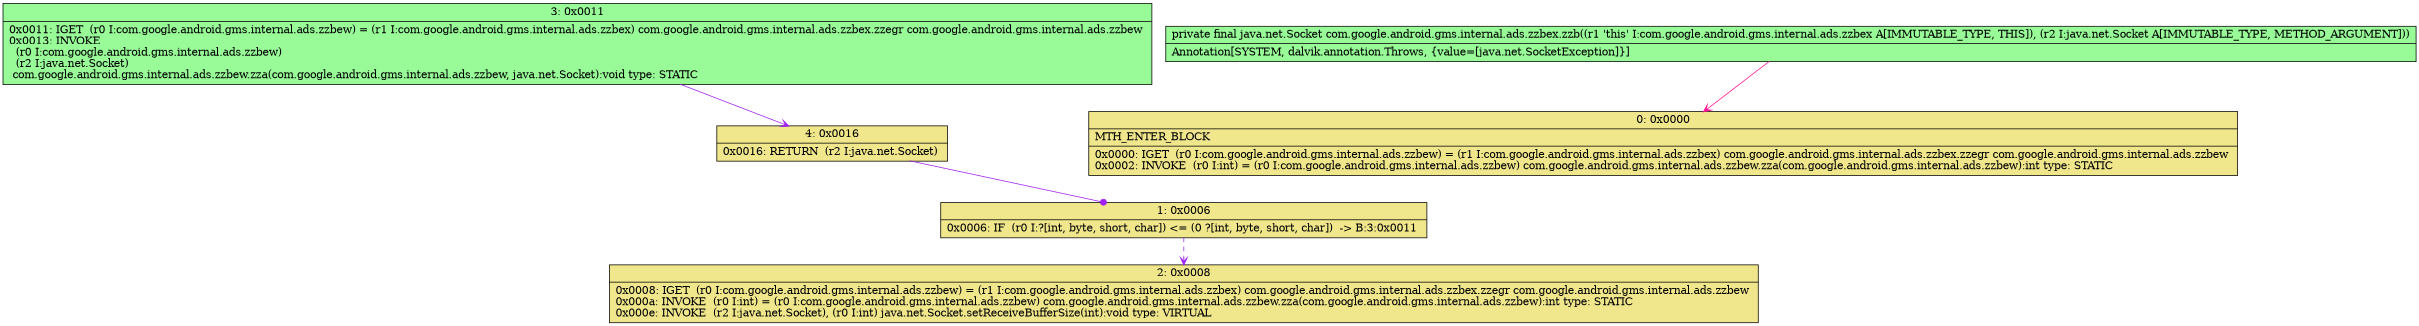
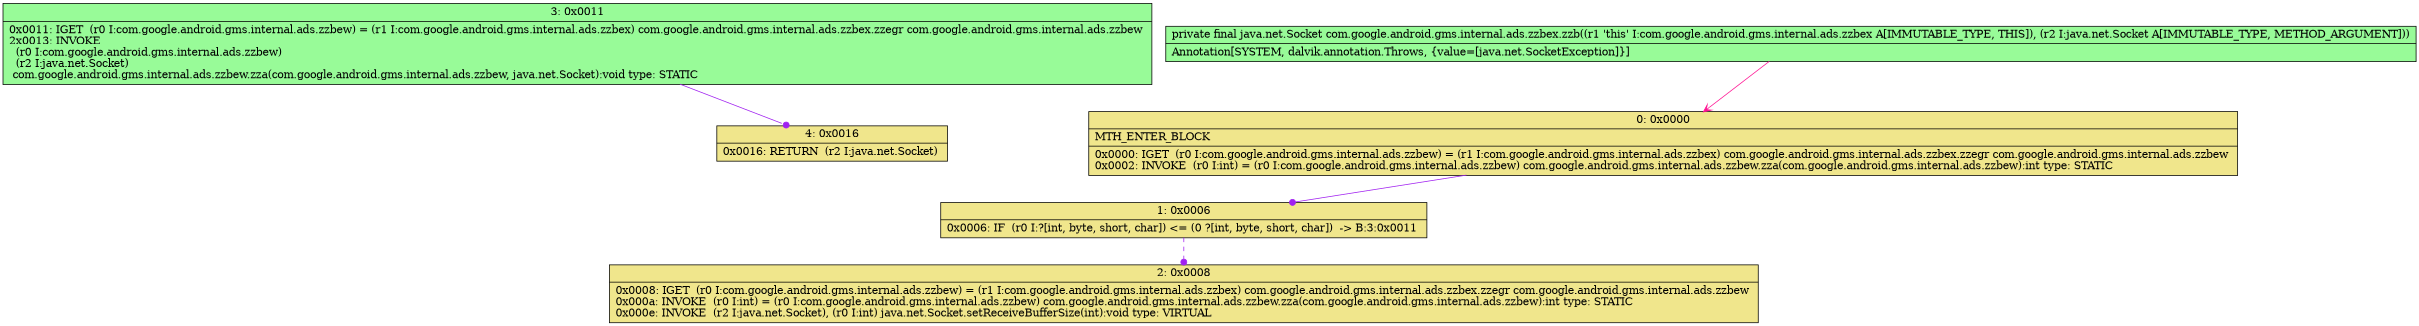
node "3: 0x0011": text "0x0013: INVOKE" -> "2x0013: INVOKE"
edge "3: 0x0011" -> "4: 0x0016": arrowhead vee -> dot
edge "4: 0x0016" -> "1: 0x0006": now "0: 0x0000" -> "1: 0x0006"
edge "1: 0x0006" -> "2: 0x0008": arrowhead vee -> dot
